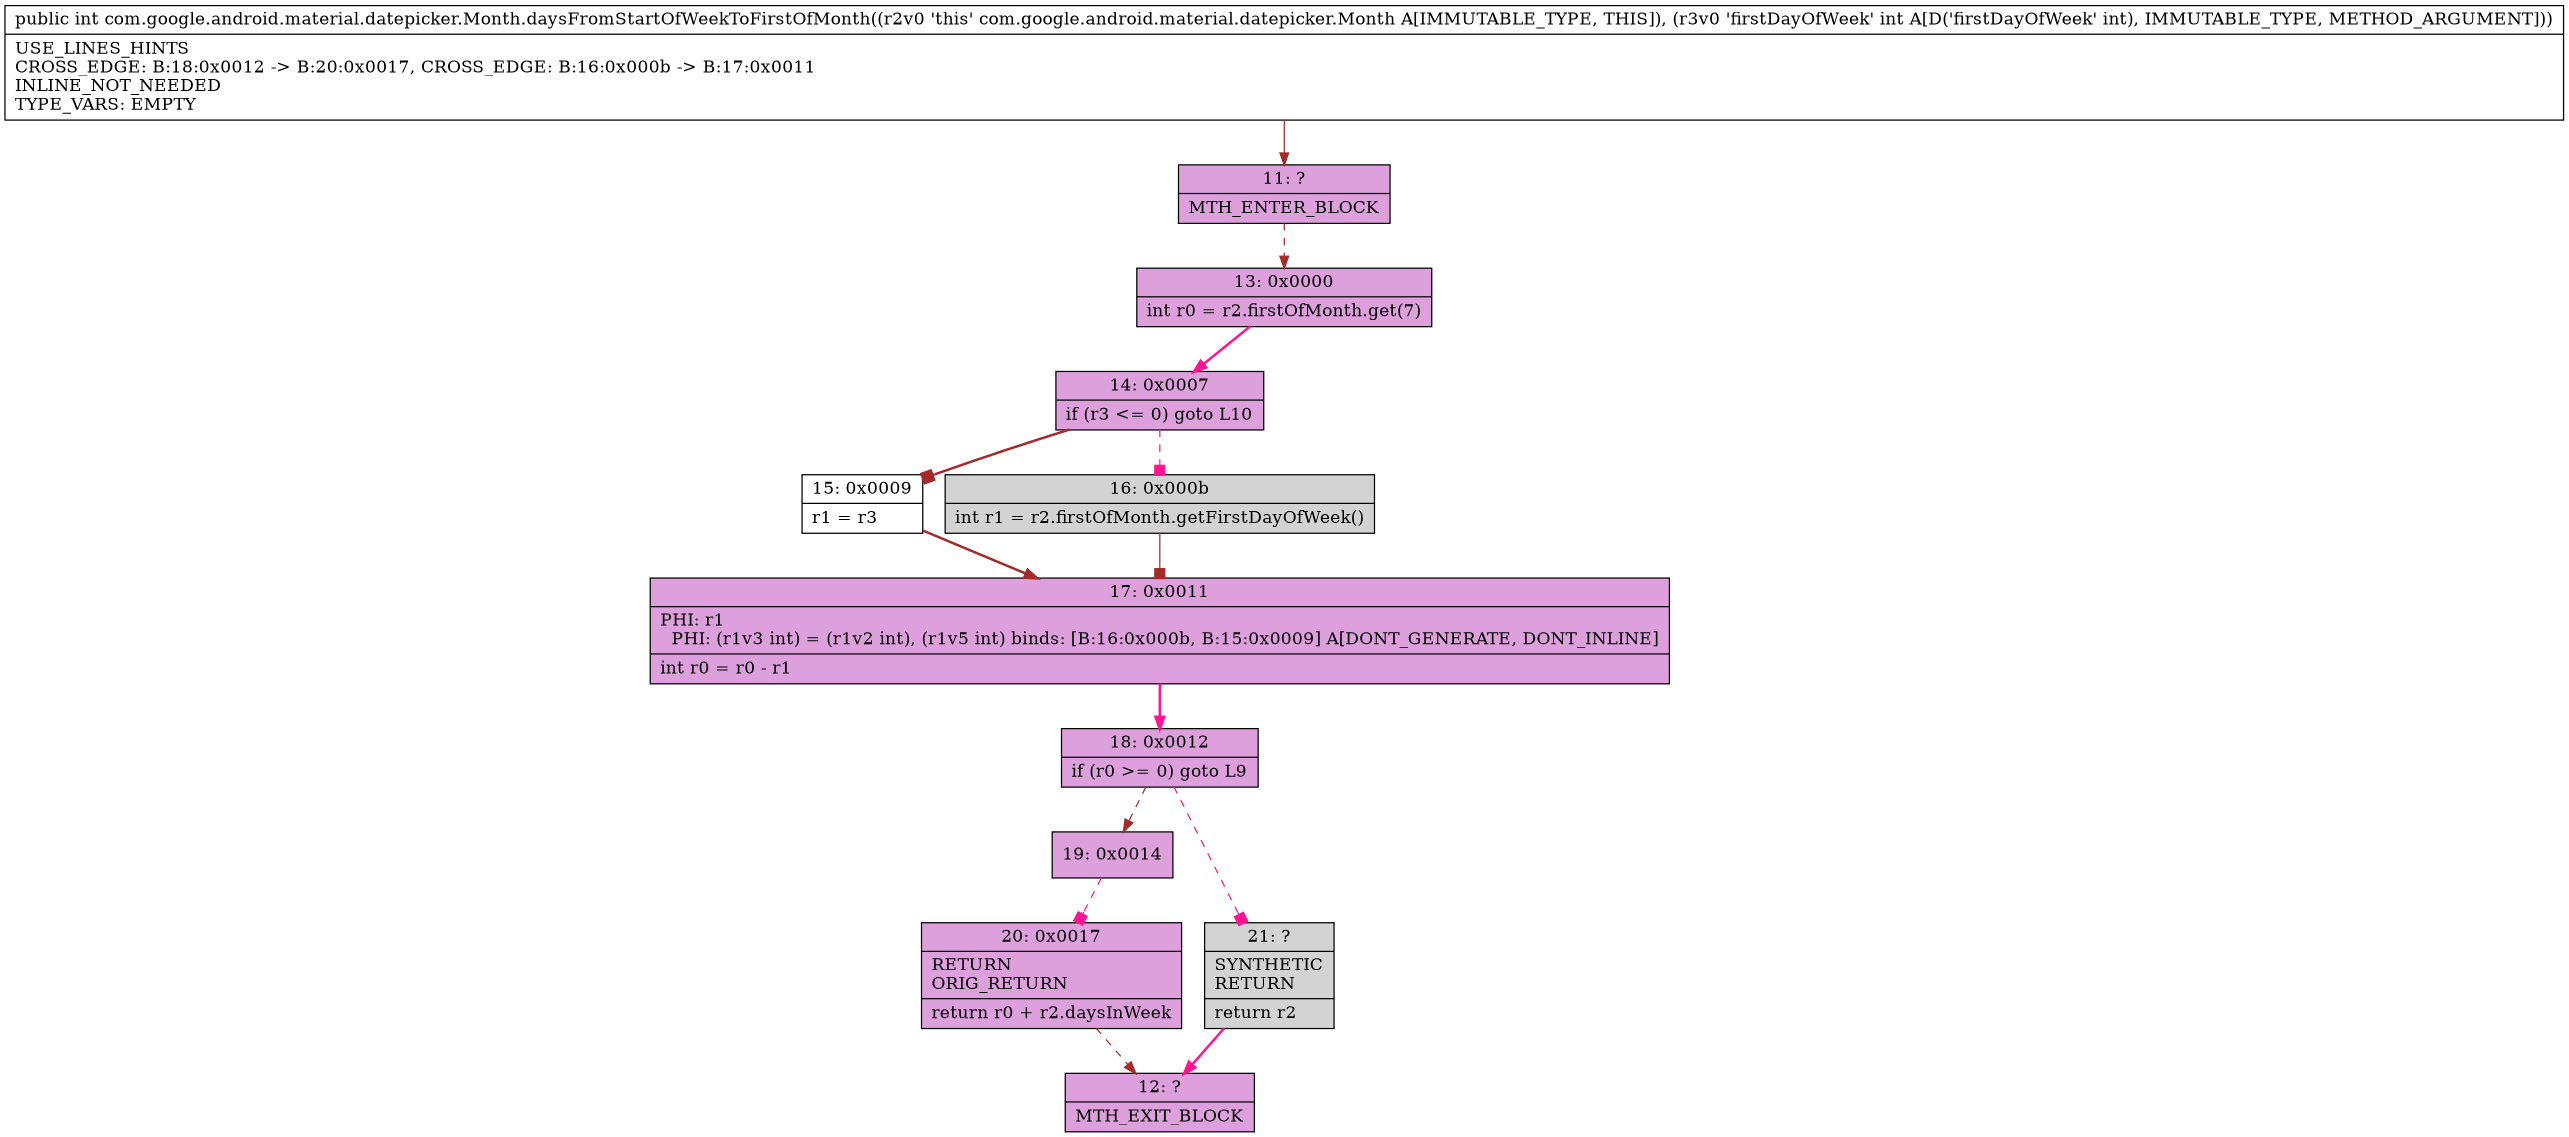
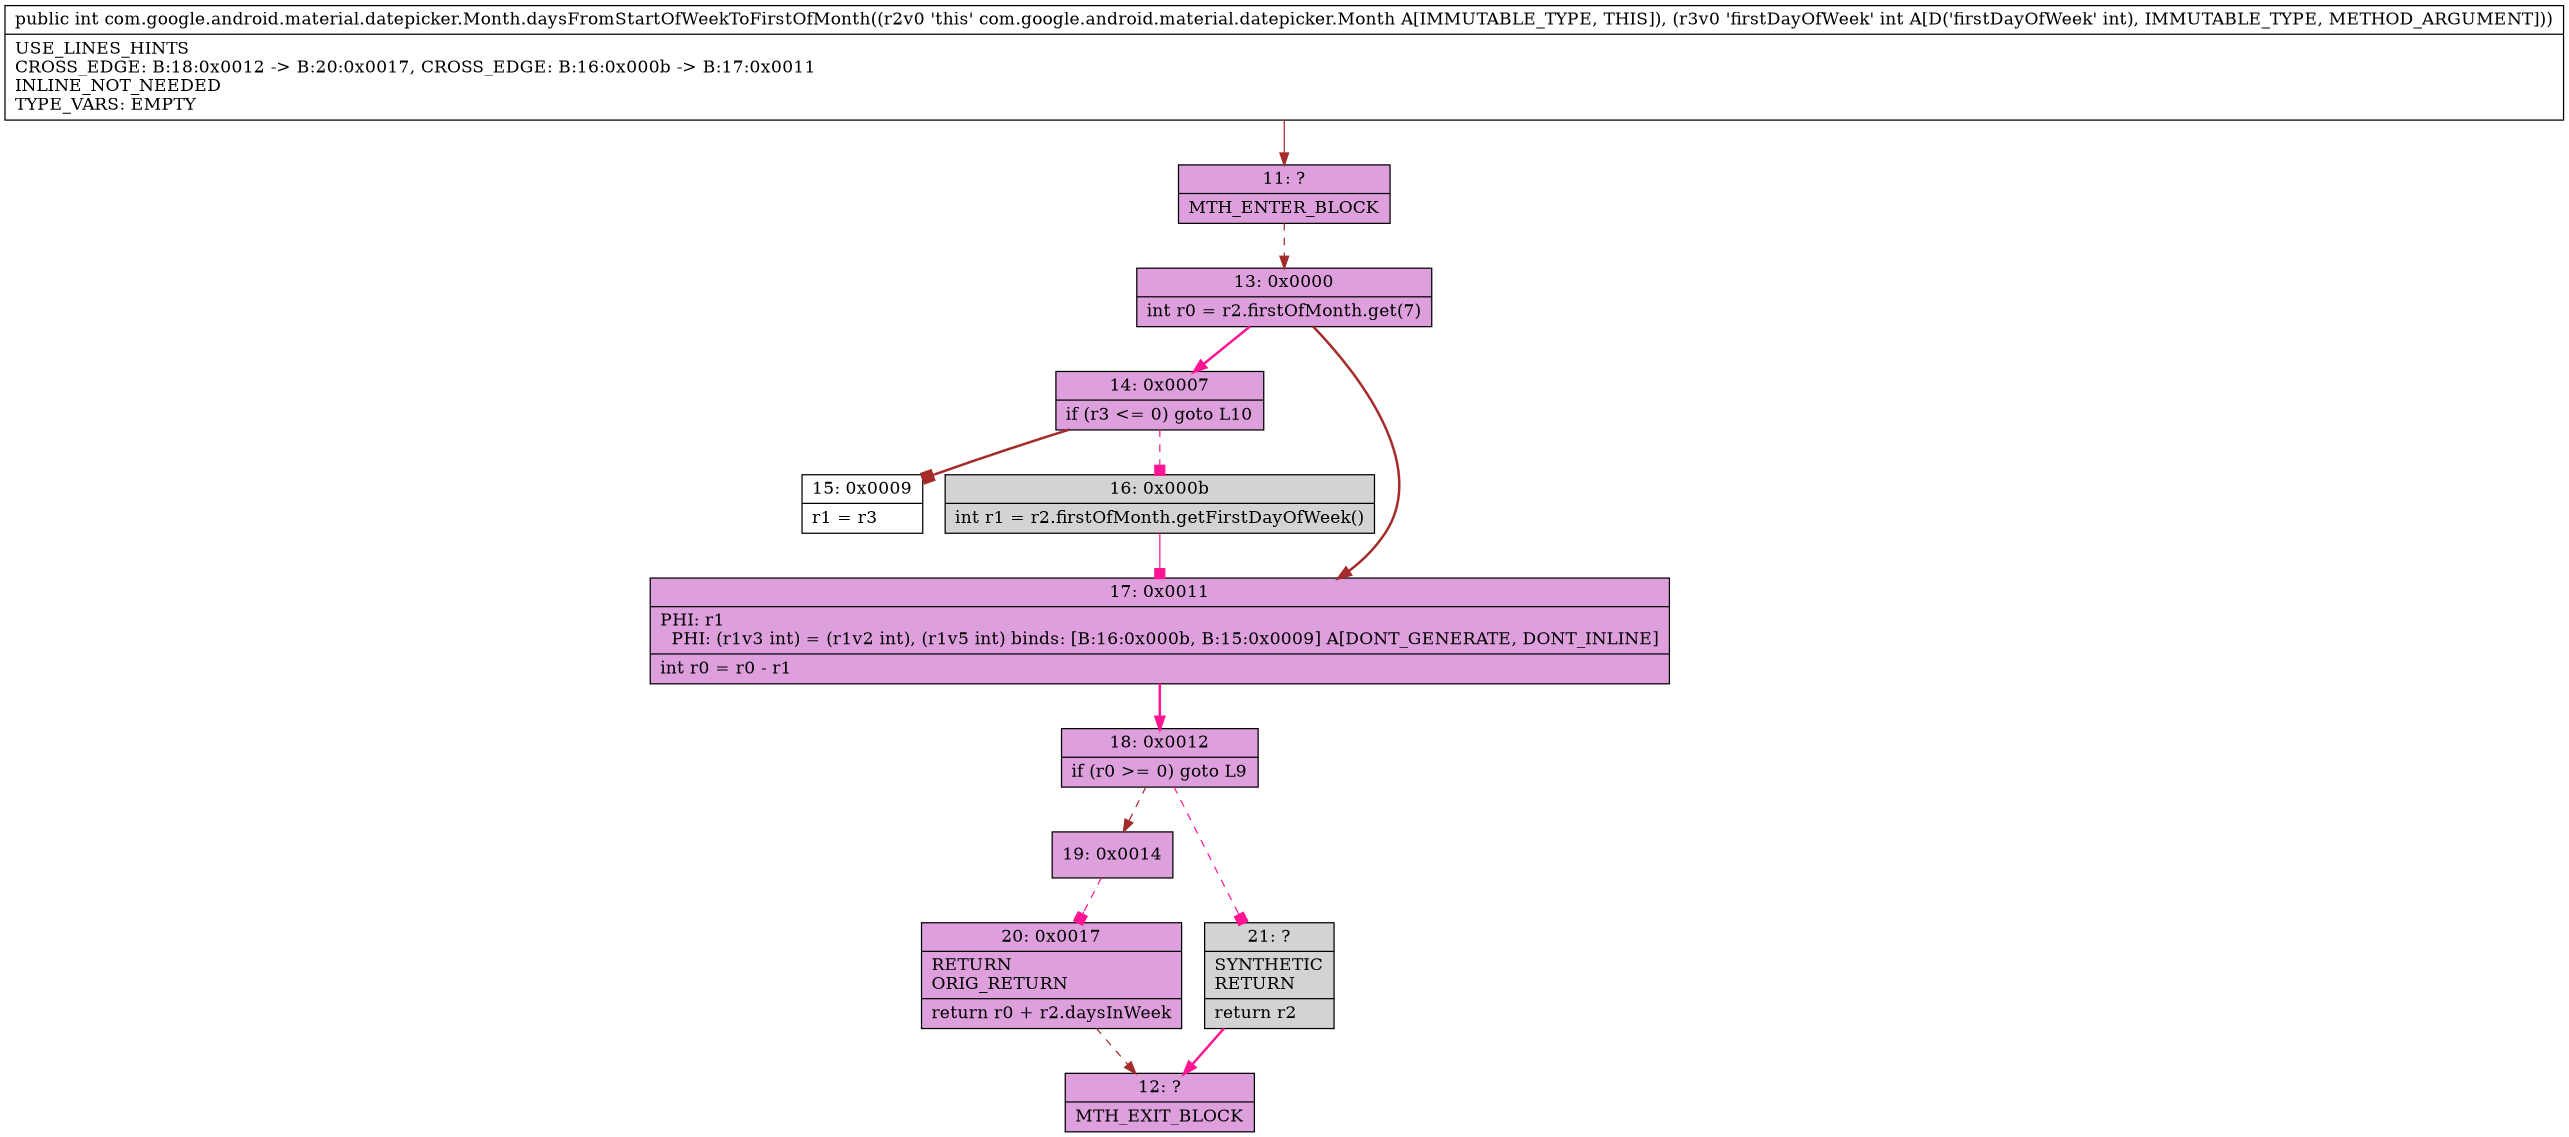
edge "16: 0x000b" -> "17: 0x0011": color brown -> deeppink
edge "15: 0x0009" -> "17: 0x0011": now "13: 0x0000" -> "17: 0x0011"
